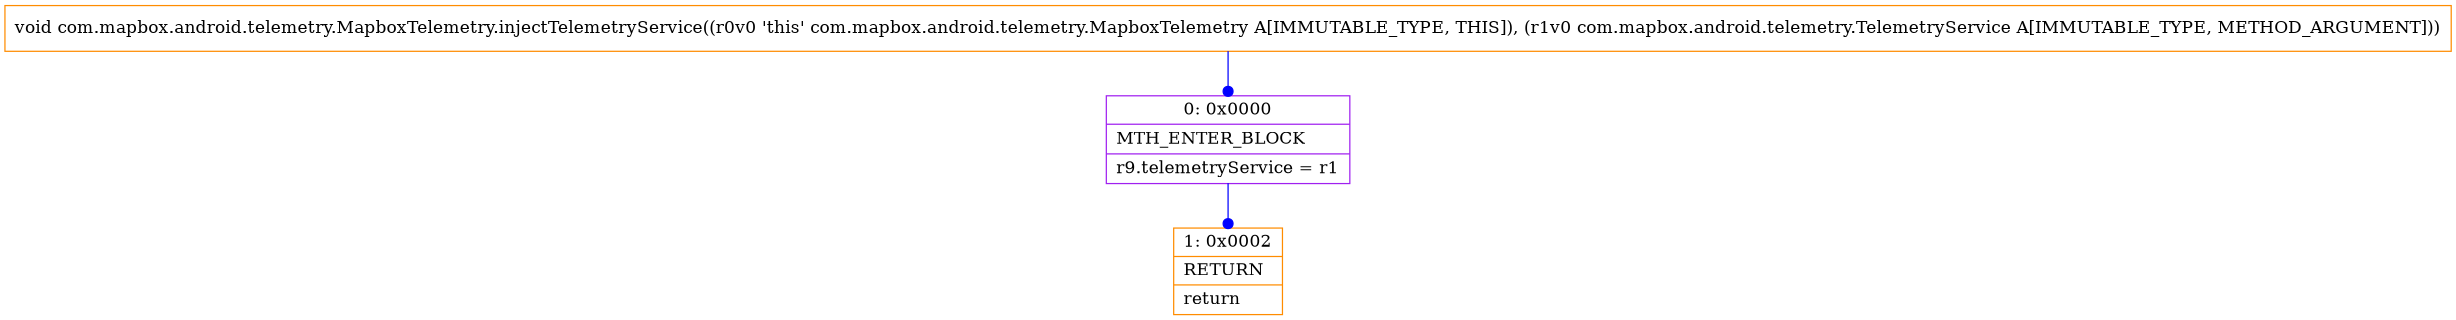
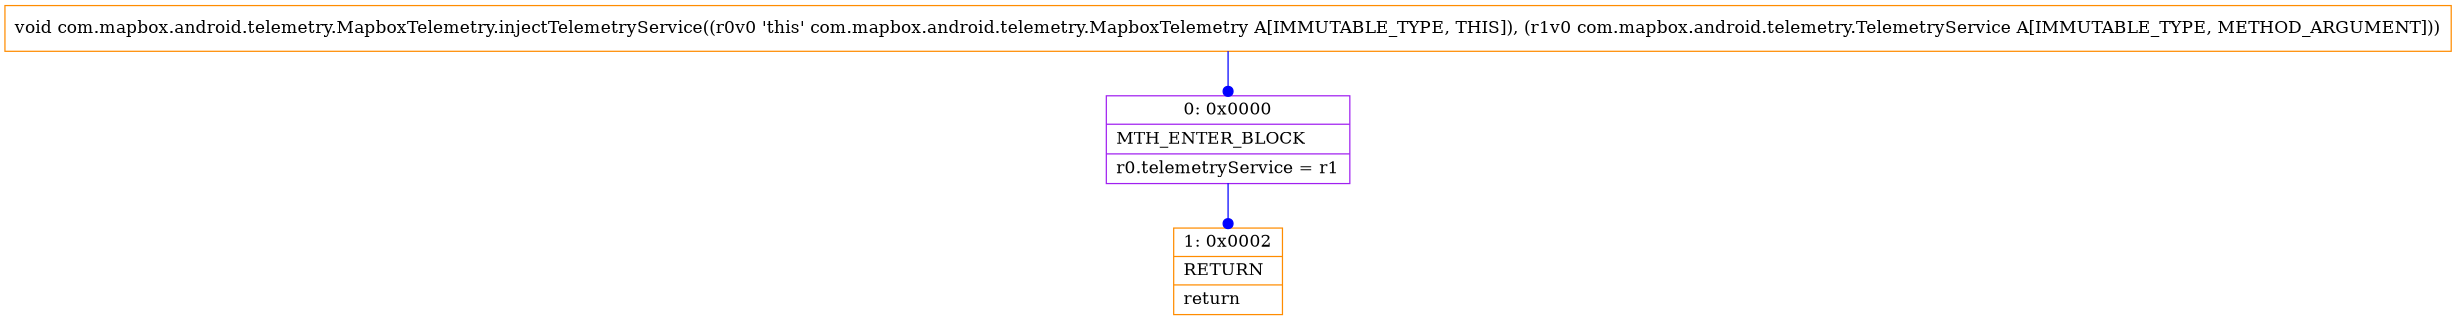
node "0: 0x0000": text "r9.telemetryService = r1" -> "r0.telemetryService = r1"
